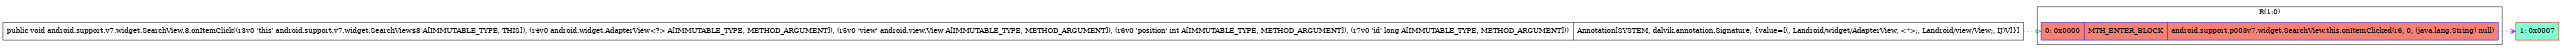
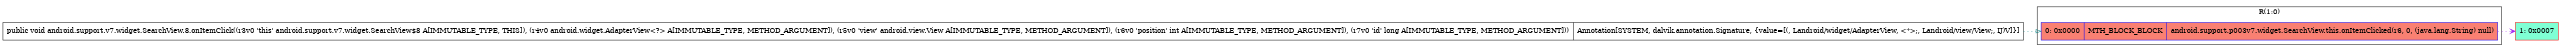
node "0: 0x0000": text "MTH_ENTER_BLOCK" -> "MTH_BLOCK_BLOCK"
